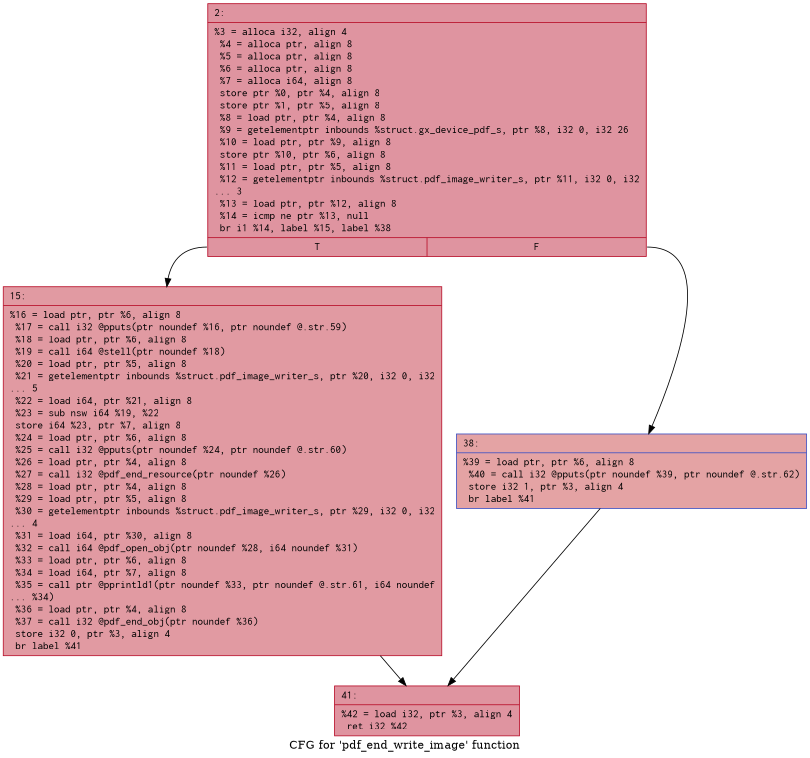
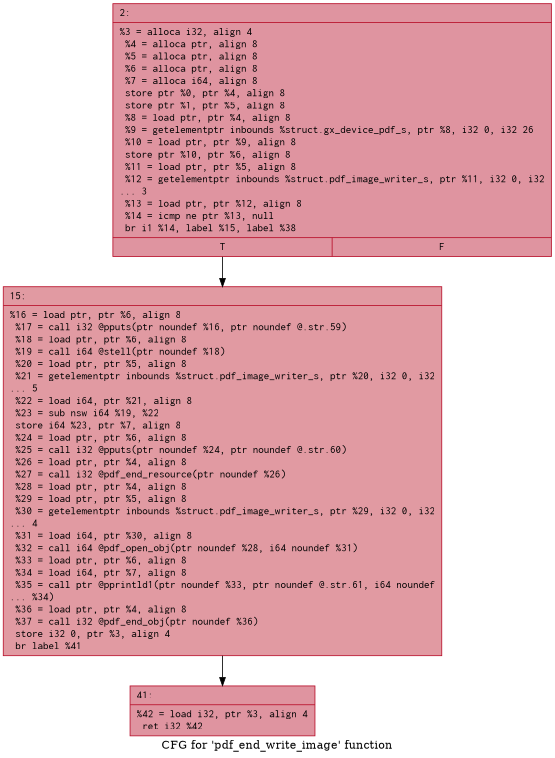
node "38:": removed
